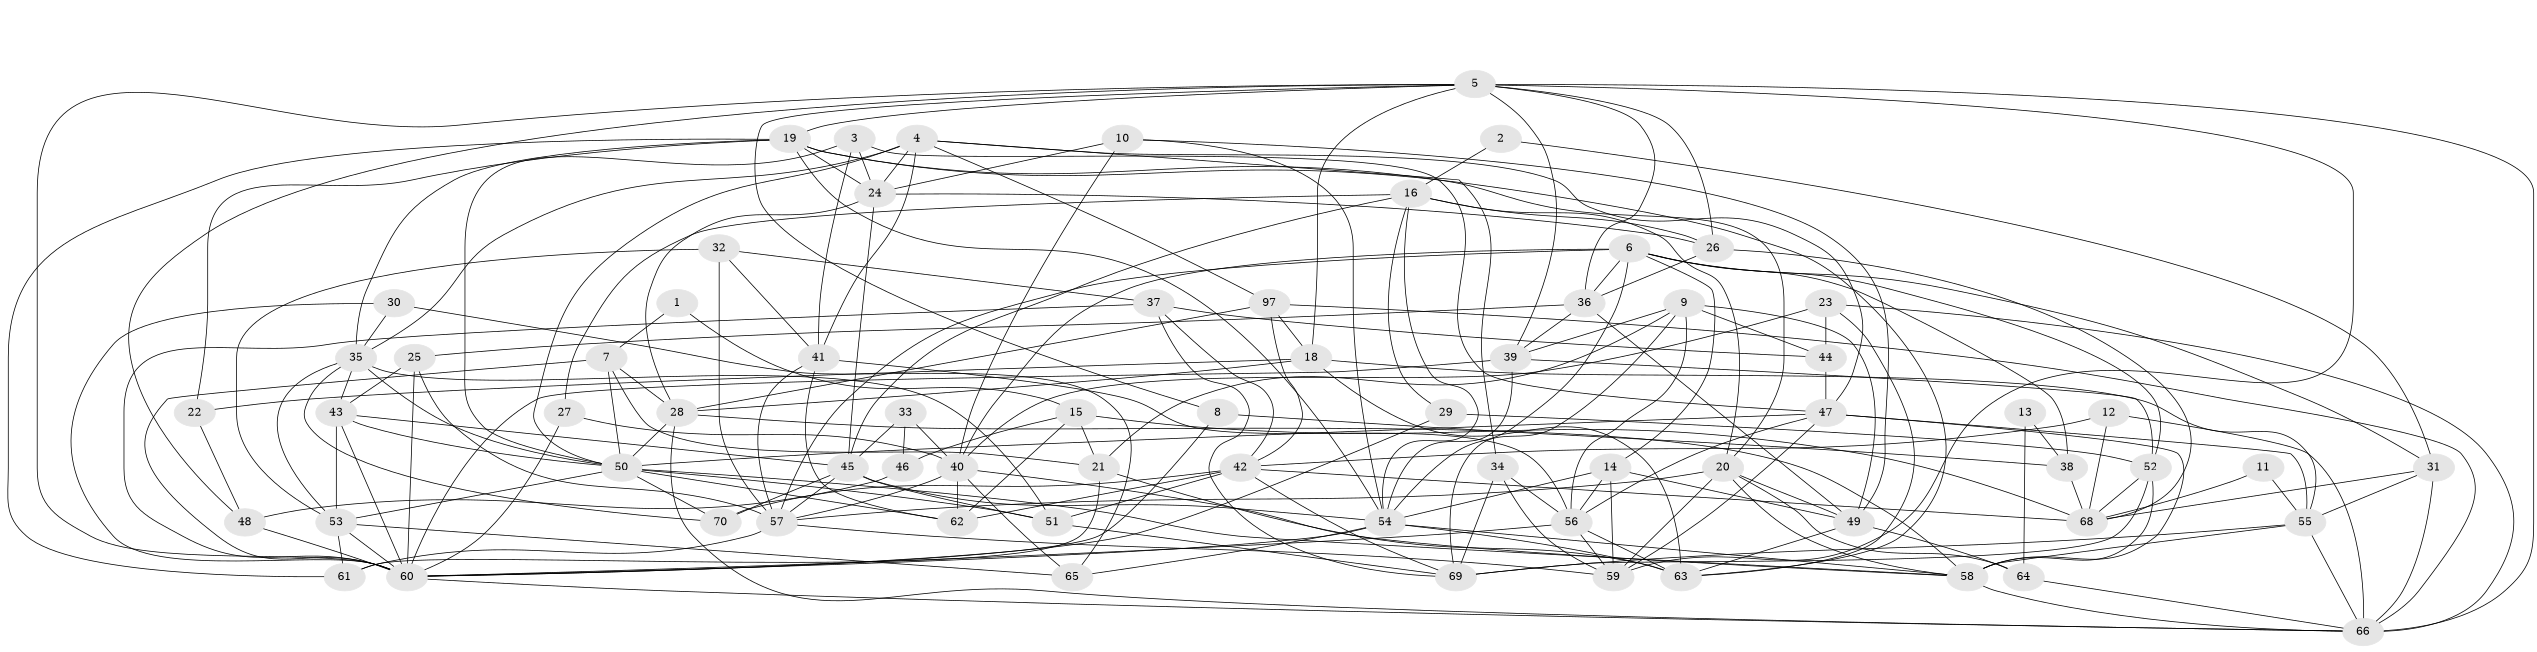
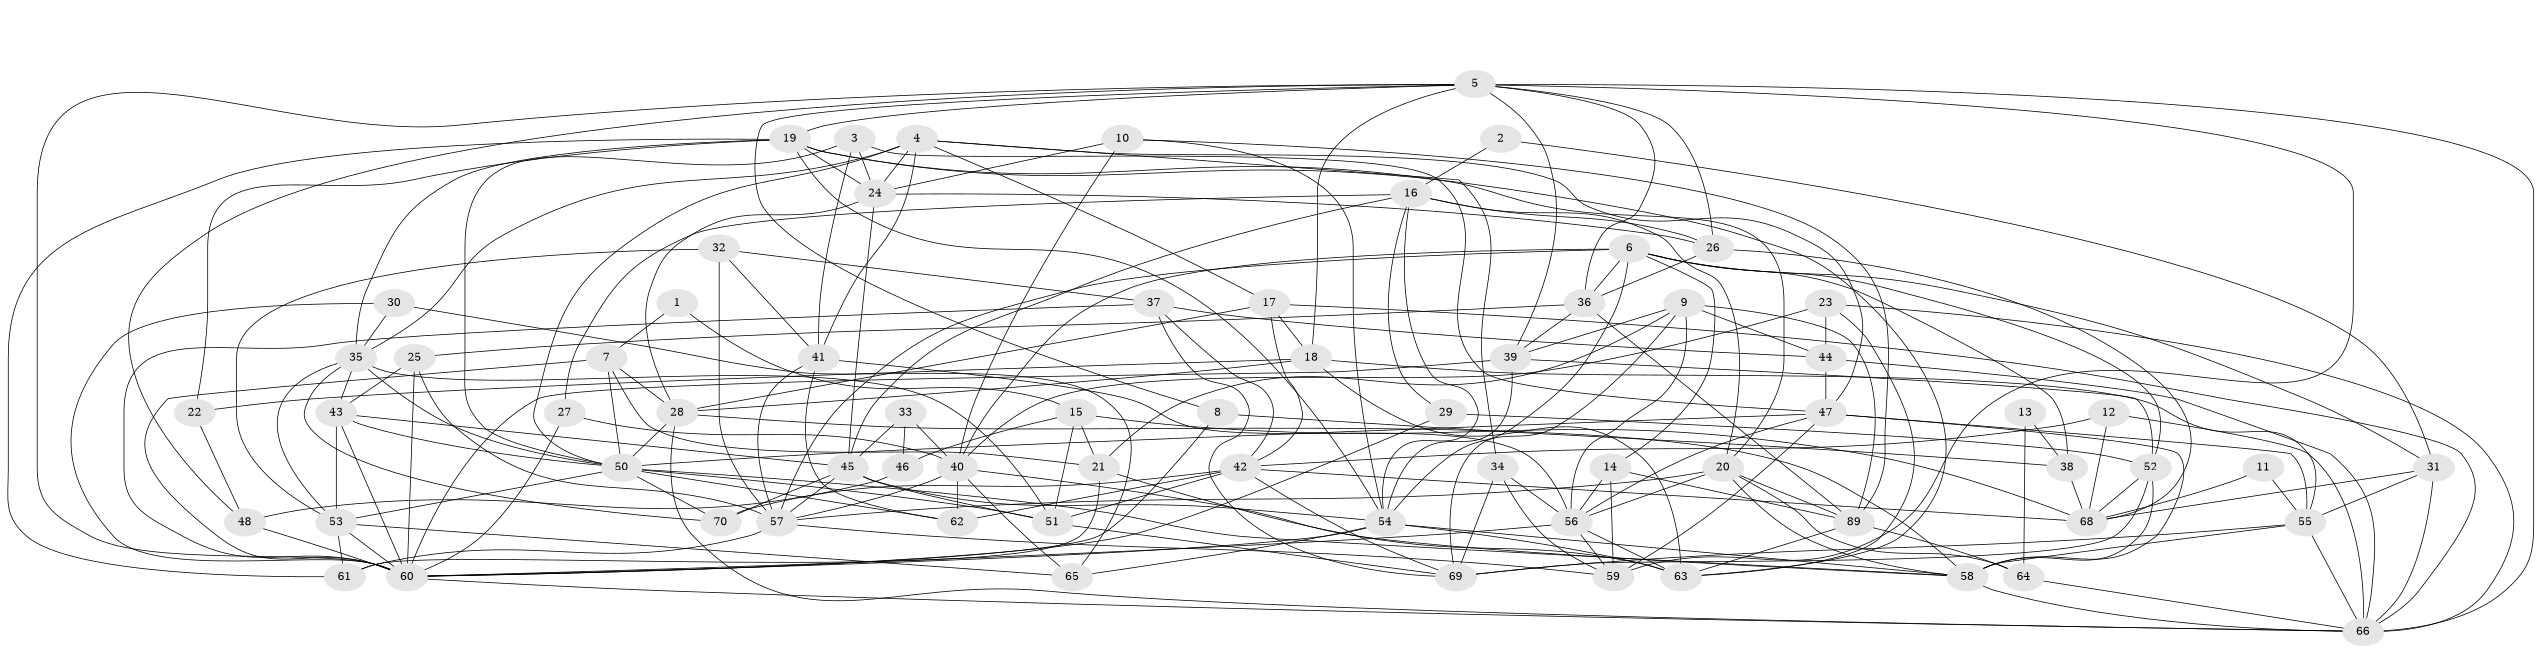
node "97": label "97" -> "17"
edge "44" -- "66": added
edge "15" -- "62": now "15" -- "51"
edge "14" -- "54": removed
edge "20" -- "59": now "20" -- "56"
node "49": label "49" -> "89"
